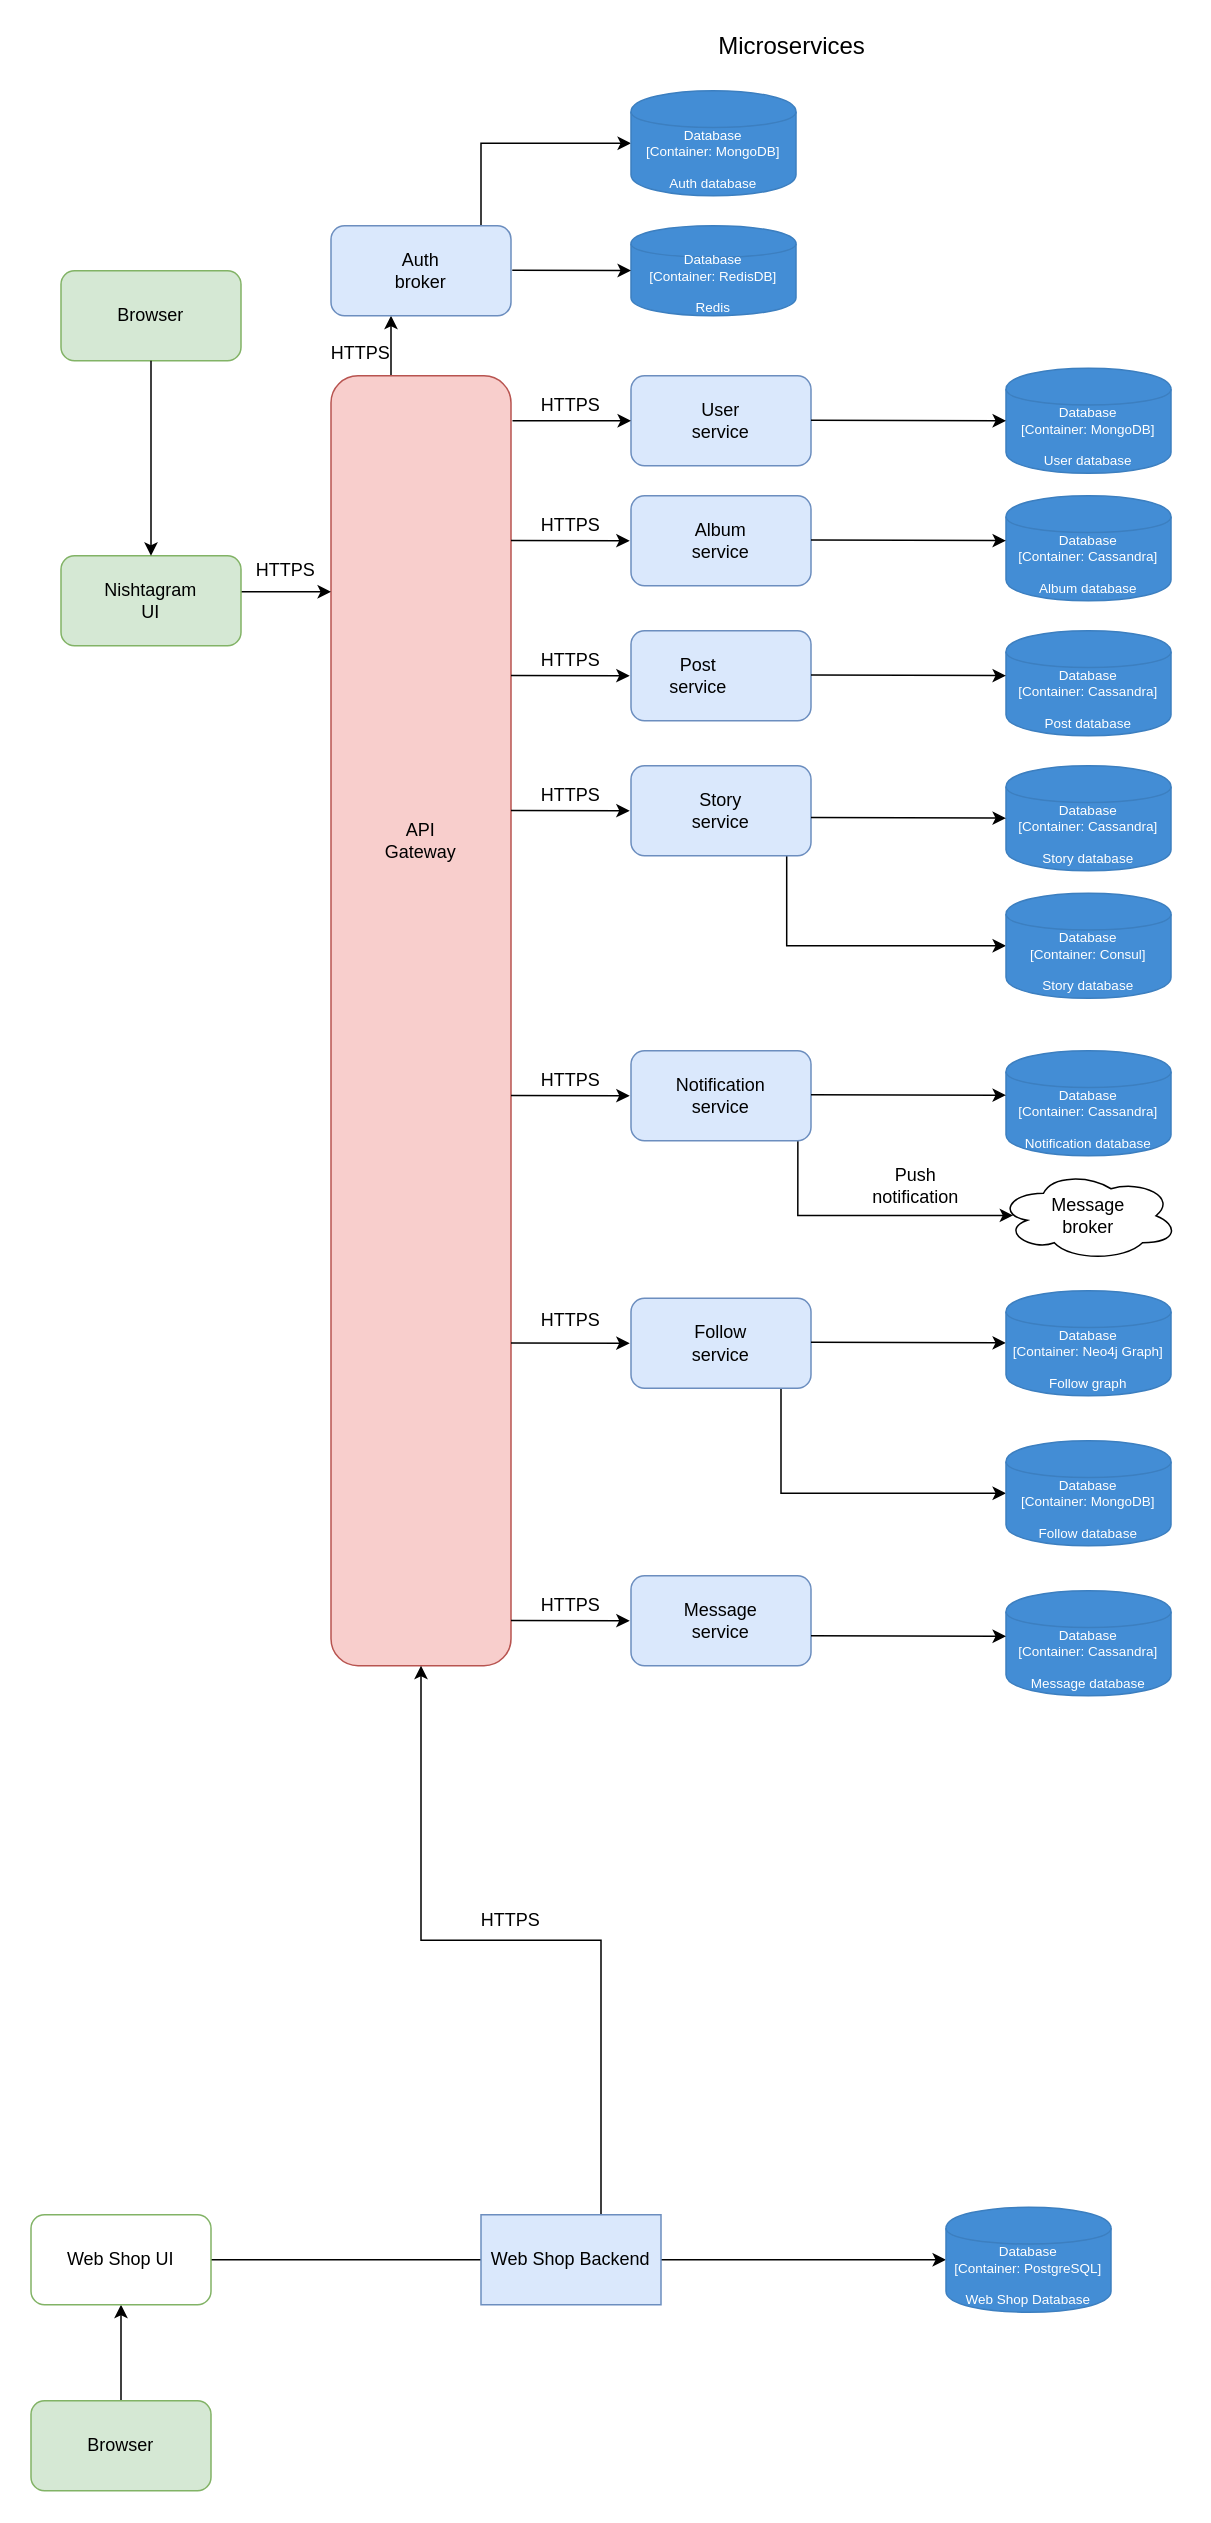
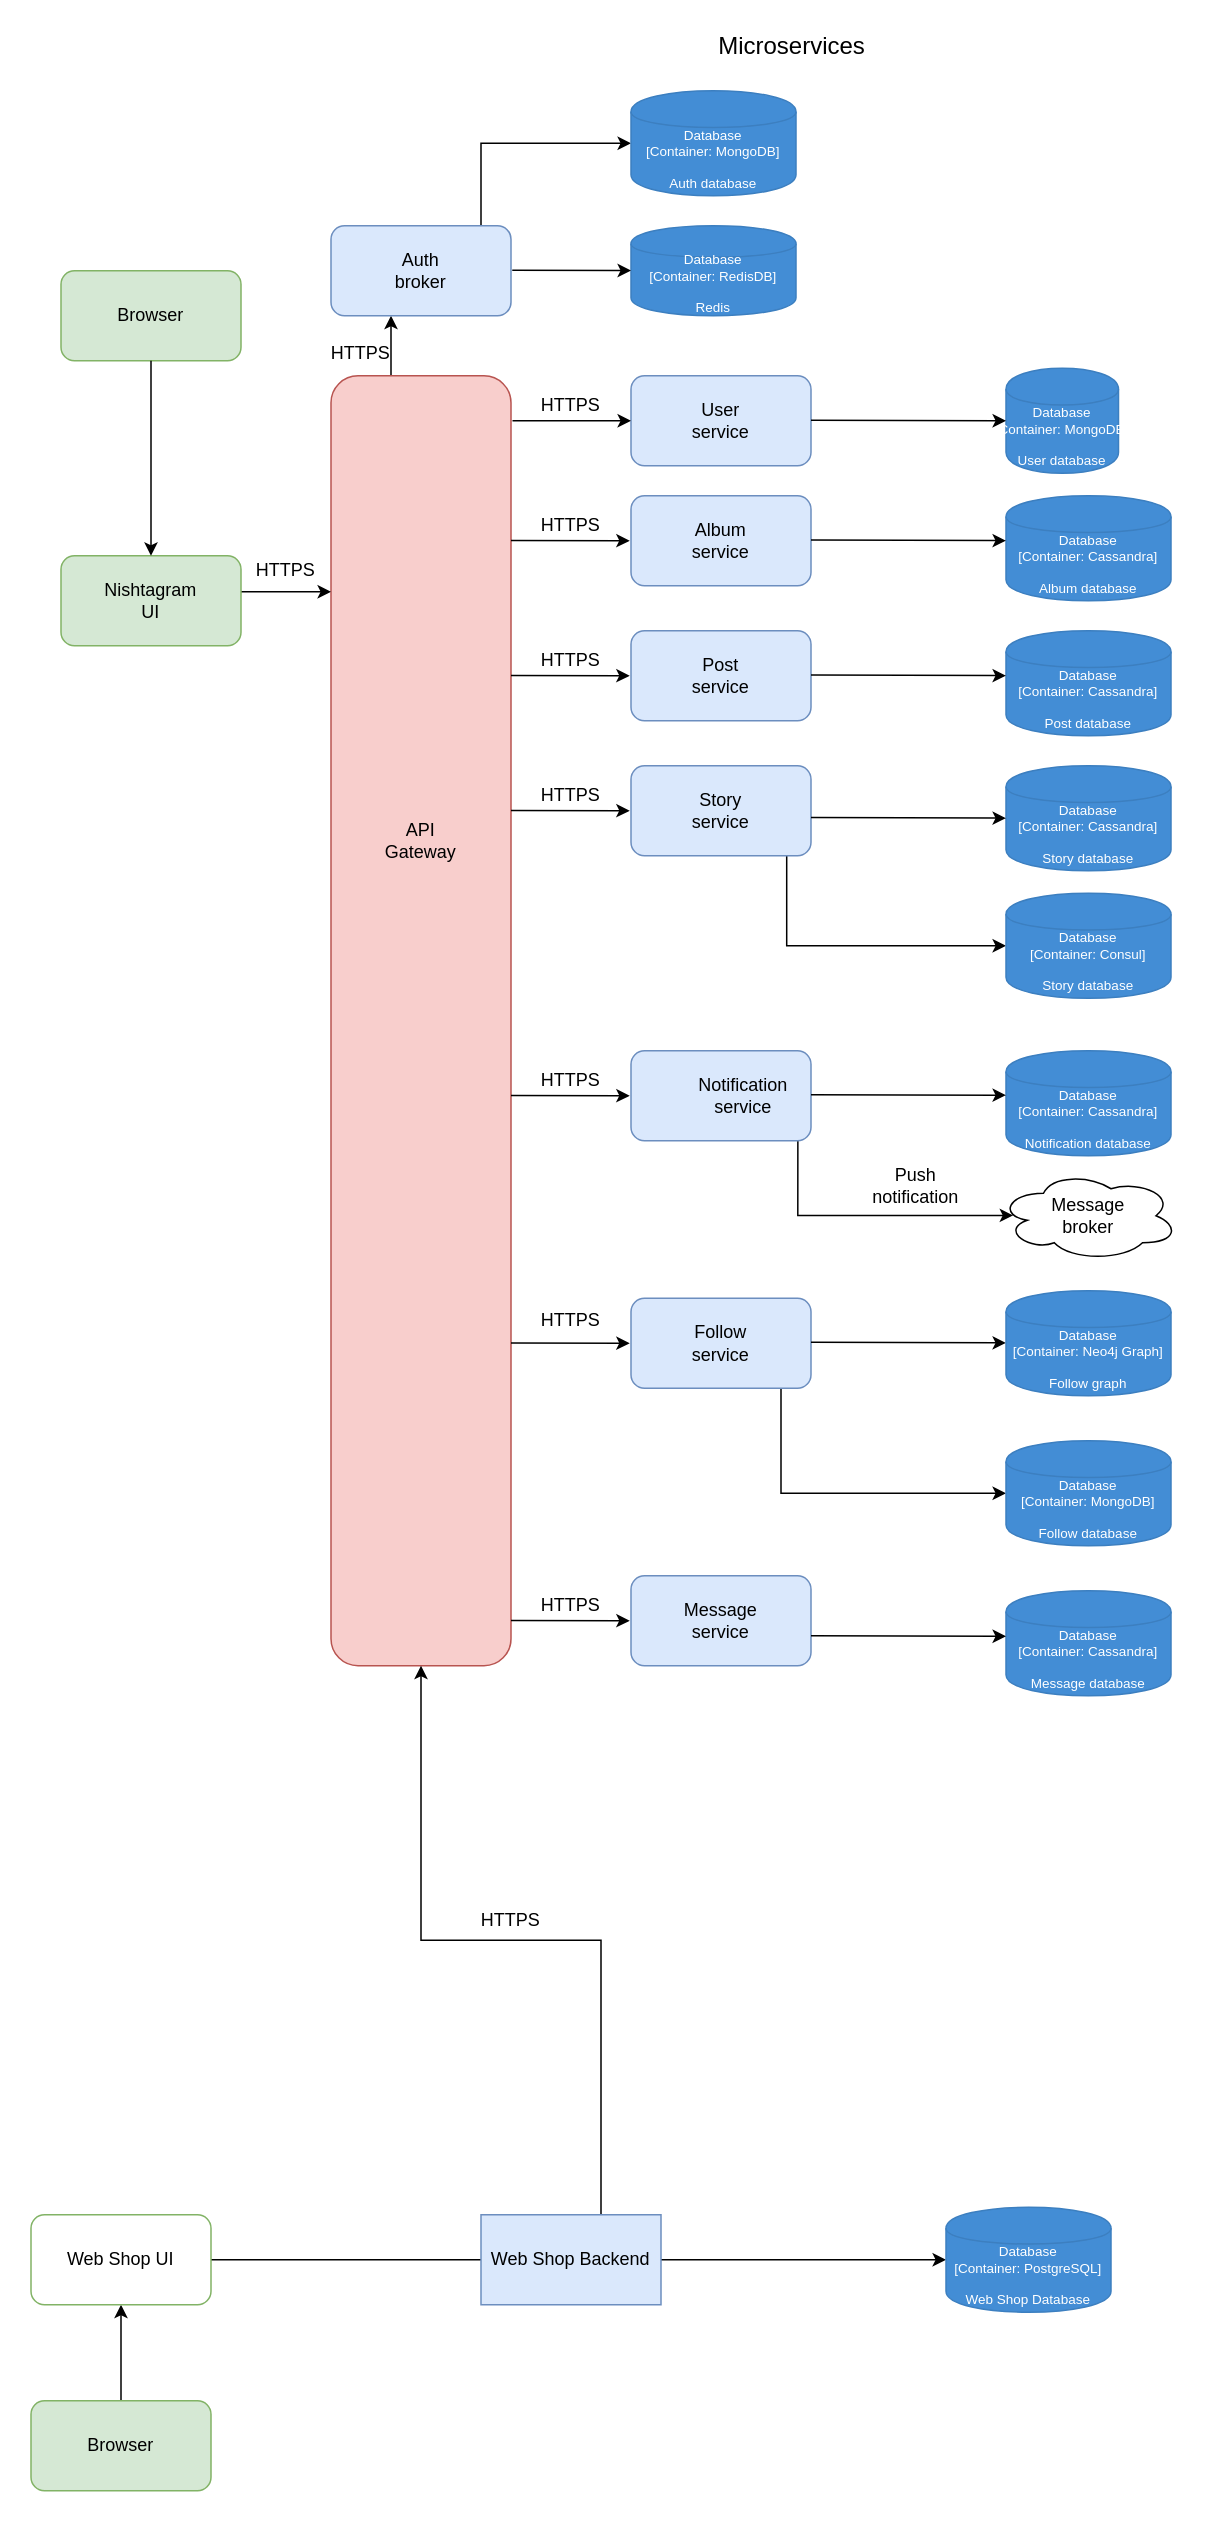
node "Database [Container: MongoDB] User database": size 165x105 -> 113x105
node "Post service": moved (698, 676) -> (721, 676)
node "Notification service": moved (721, 1096) -> (743, 1096)
